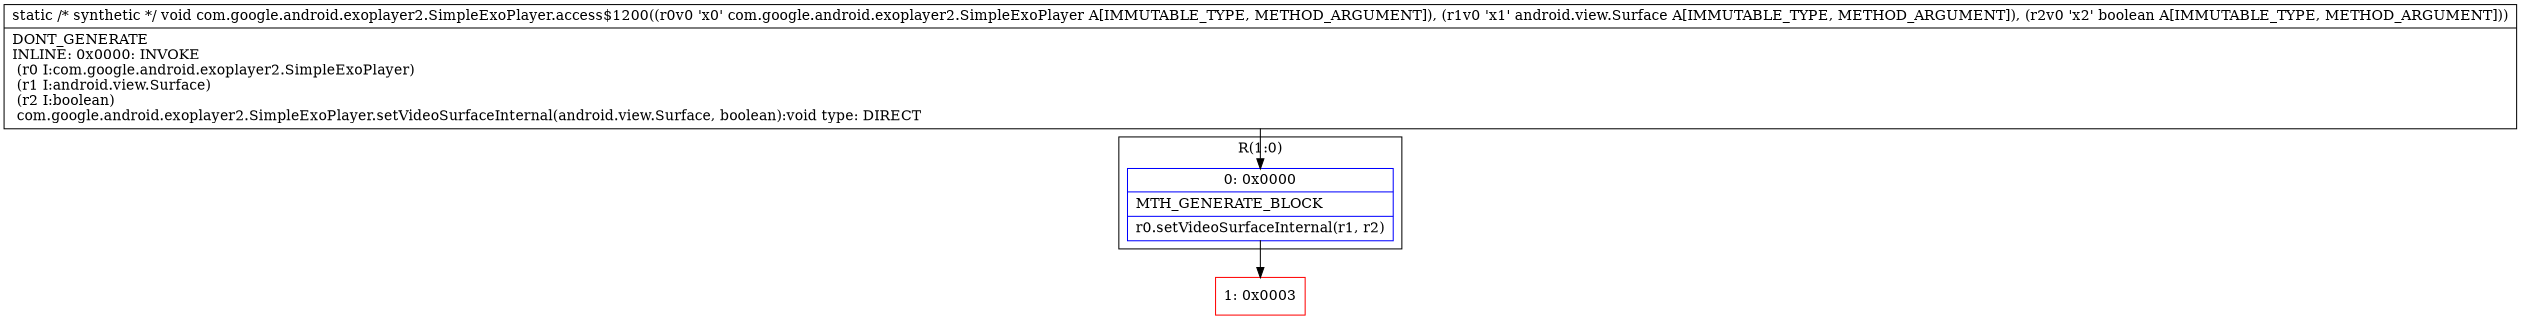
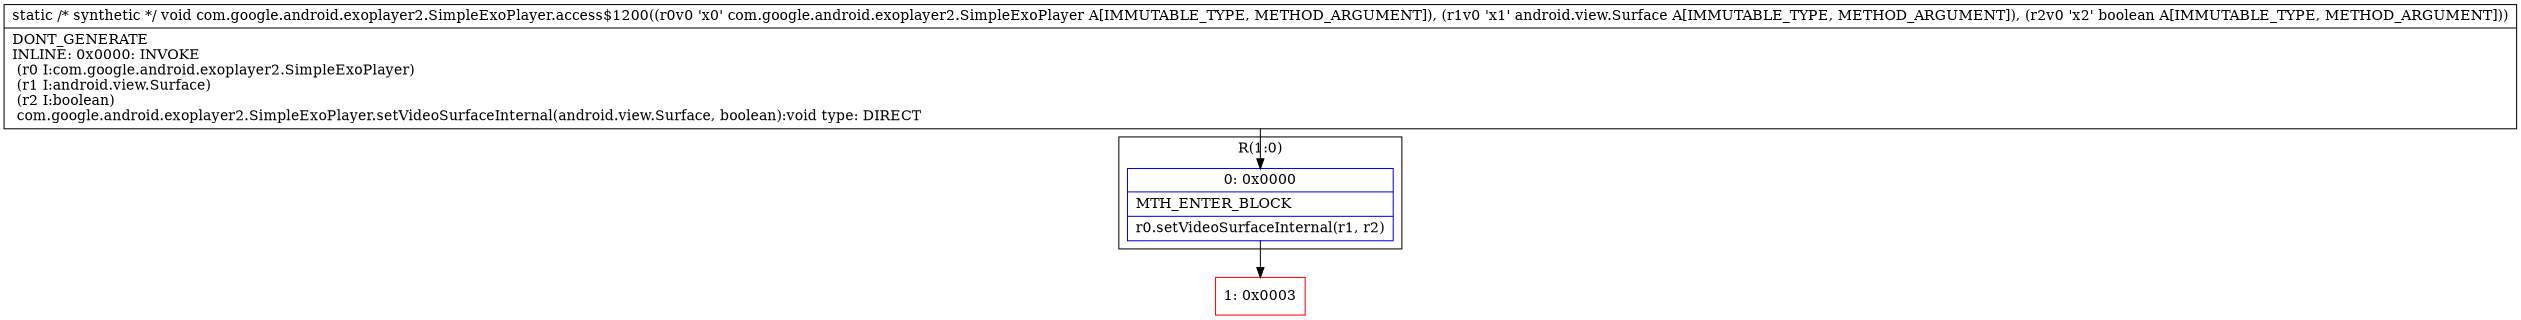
node "0: 0x0000": text "MTH_GENERATE_BLOCK" -> "MTH_ENTER_BLOCK"
